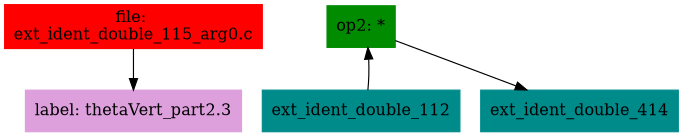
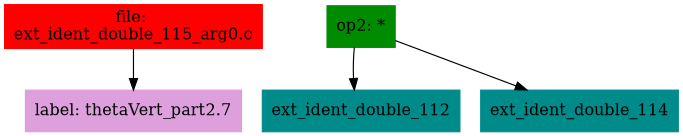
edge "ext_ident_double_112" -> "op2: *": reversed
node "label: thetaVert_part2.3": label "label: thetaVert_part2.3" -> "label: thetaVert_part2.7"
node "ext_ident_double_414": label "ext_ident_double_414" -> "ext_ident_double_114"
